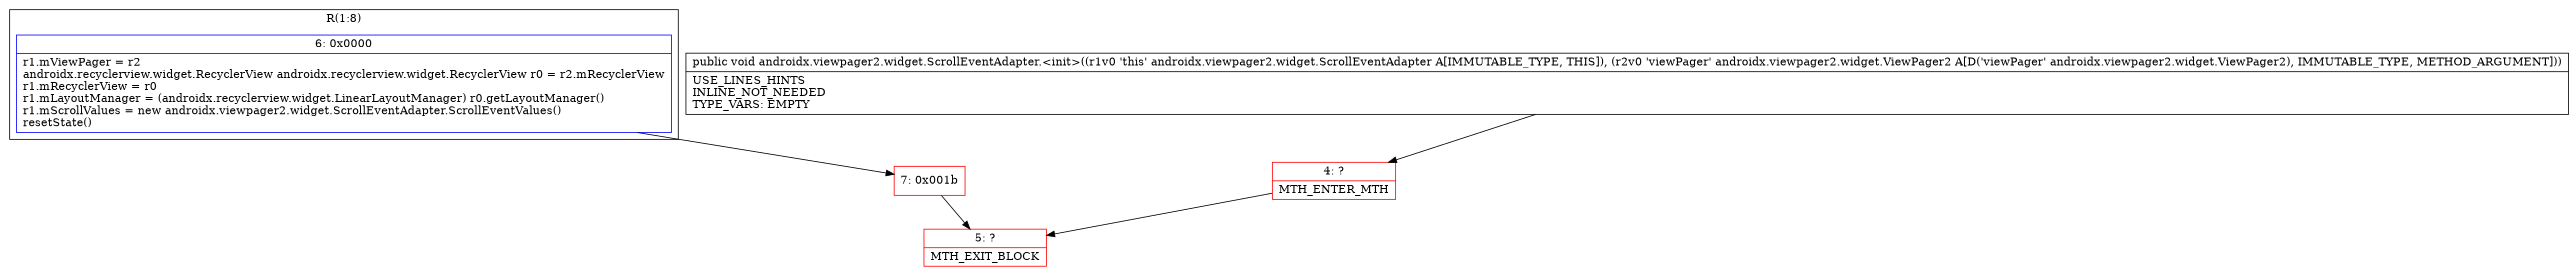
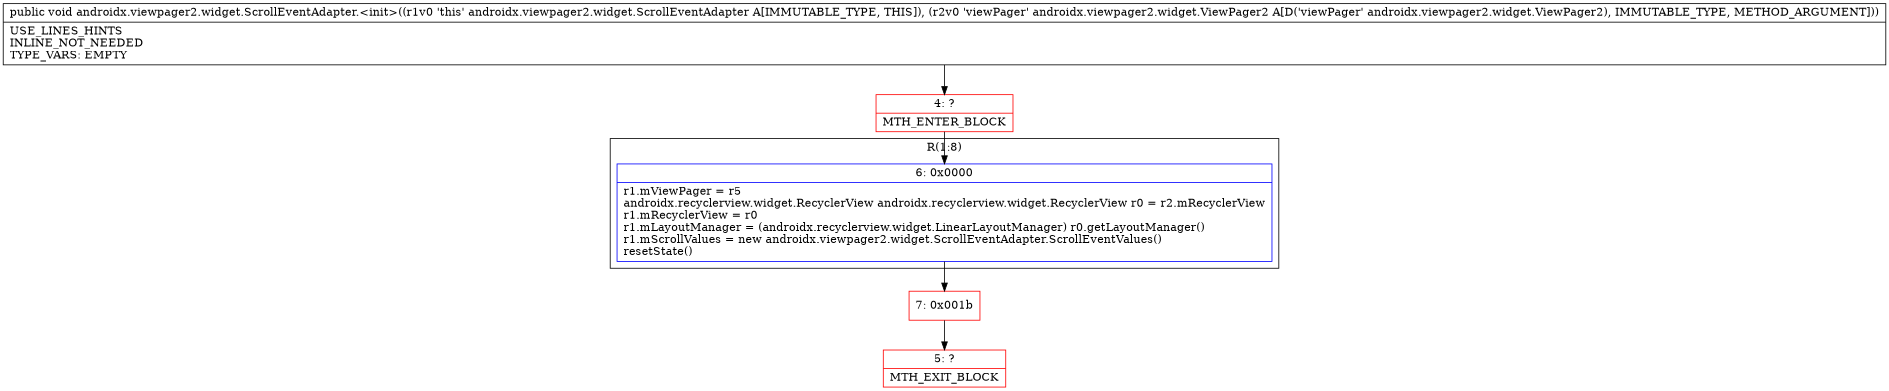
node "6: 0x0000": text "r1.mViewPager = r2" -> "r1.mViewPager = r5"
node "4: ?": text "MTH_ENTER_MTH" -> "MTH_ENTER_BLOCK"
edge "4: ?" -> "5: ?": now "4: ?" -> "6: 0x0000"
